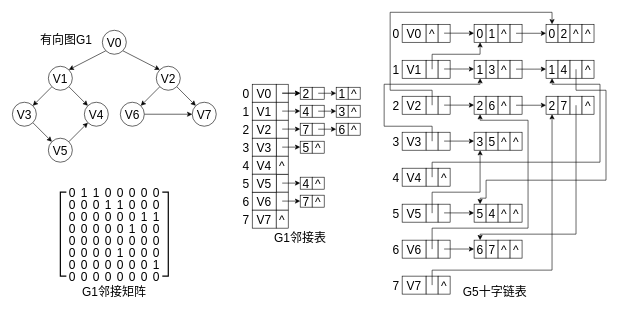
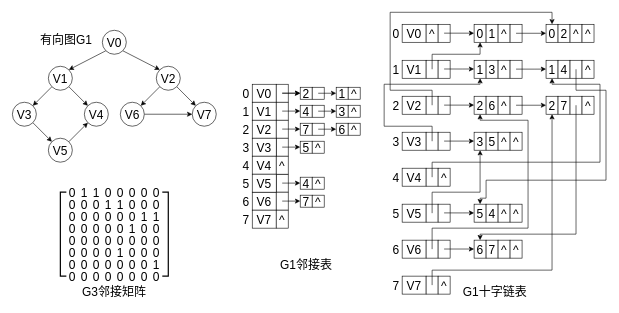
node "G1邻接表": moved (300, 237) -> (306, 264)
node "G1邻接矩阵": label "G1邻接矩阵" -> "G3邻接矩阵"
node "G5十字链表": label "G5十字链表" -> "G1十字链表"
